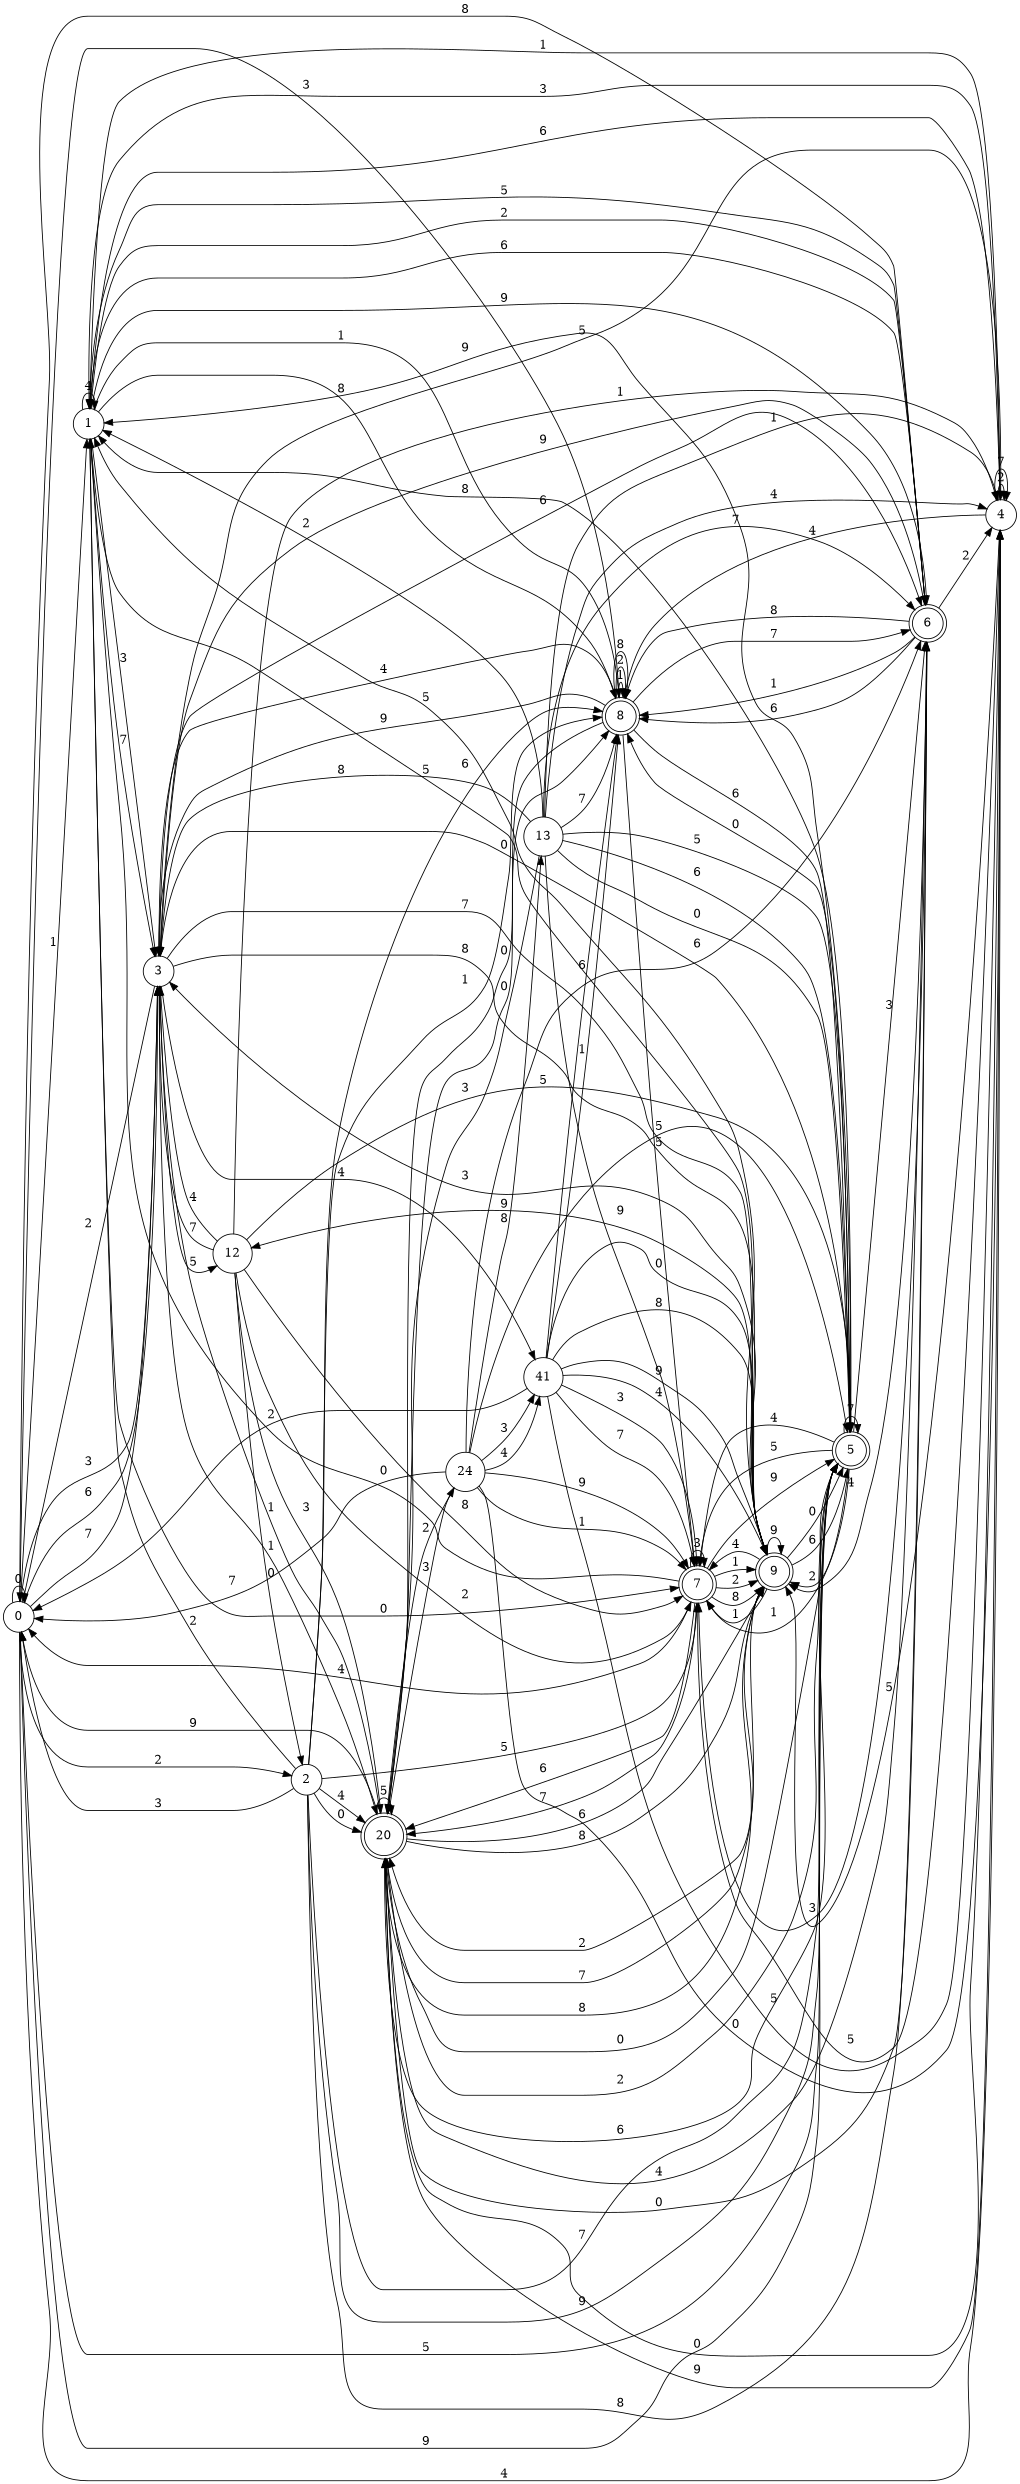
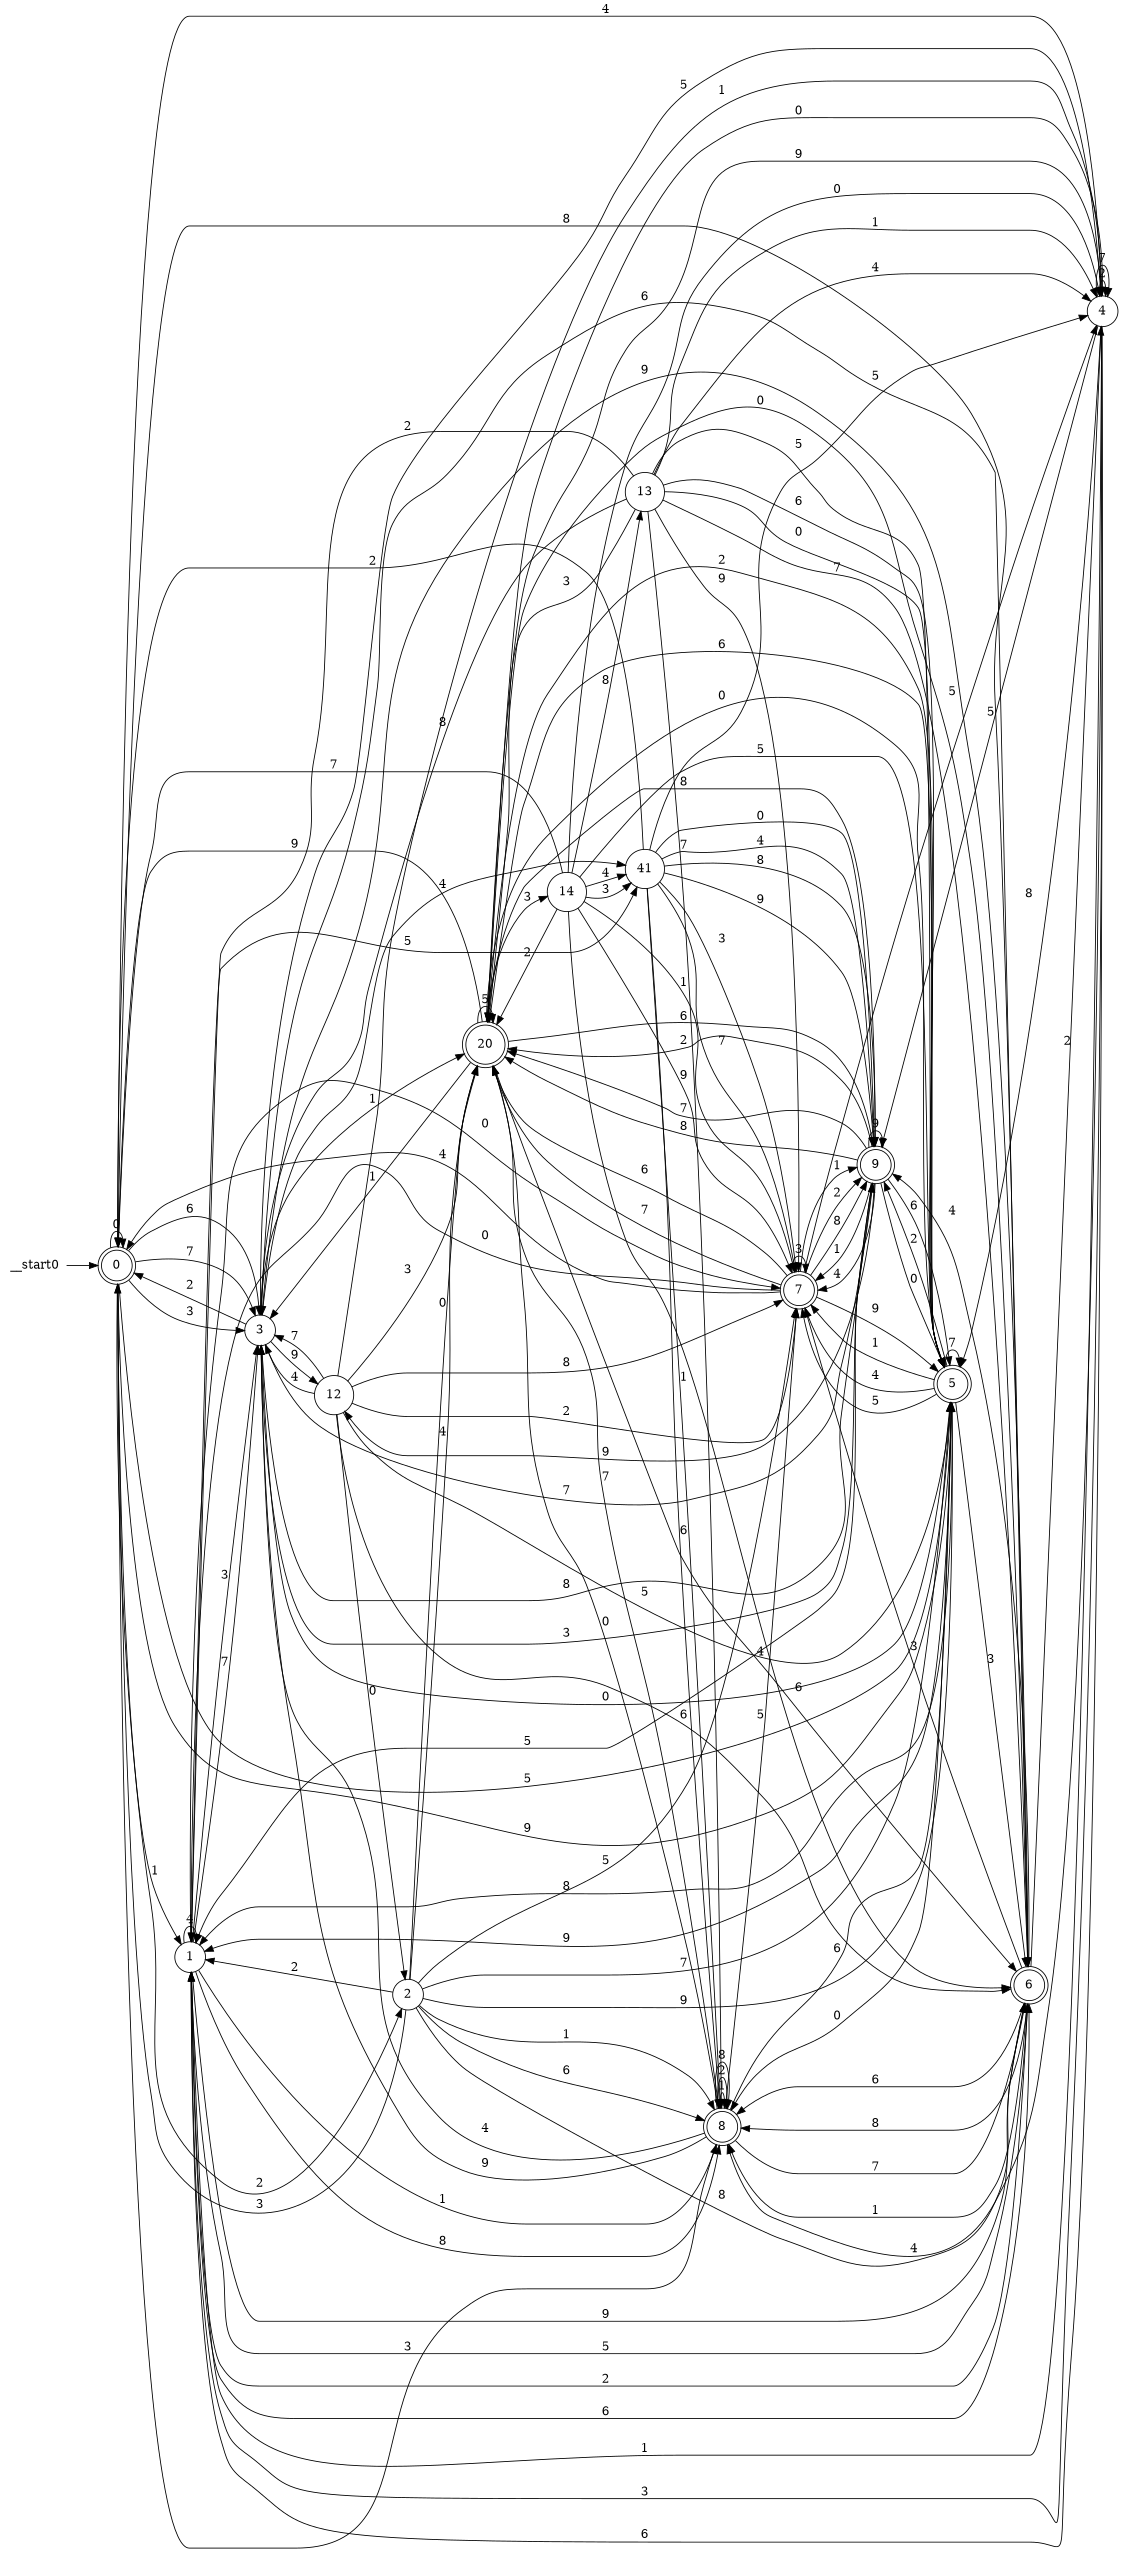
edge "4" -> "5": added, label "8"
edge "1" -> "9": now "1" -> "41"
edge "20" -> "8": label "0" -> "7"
edge "3" -> "12": label "5" -> "9"
node "__start0": added
node "24": label "24" -> "14"
node "0": shape circle -> doublecircle
edge "12" -> "6": added, label "6"
